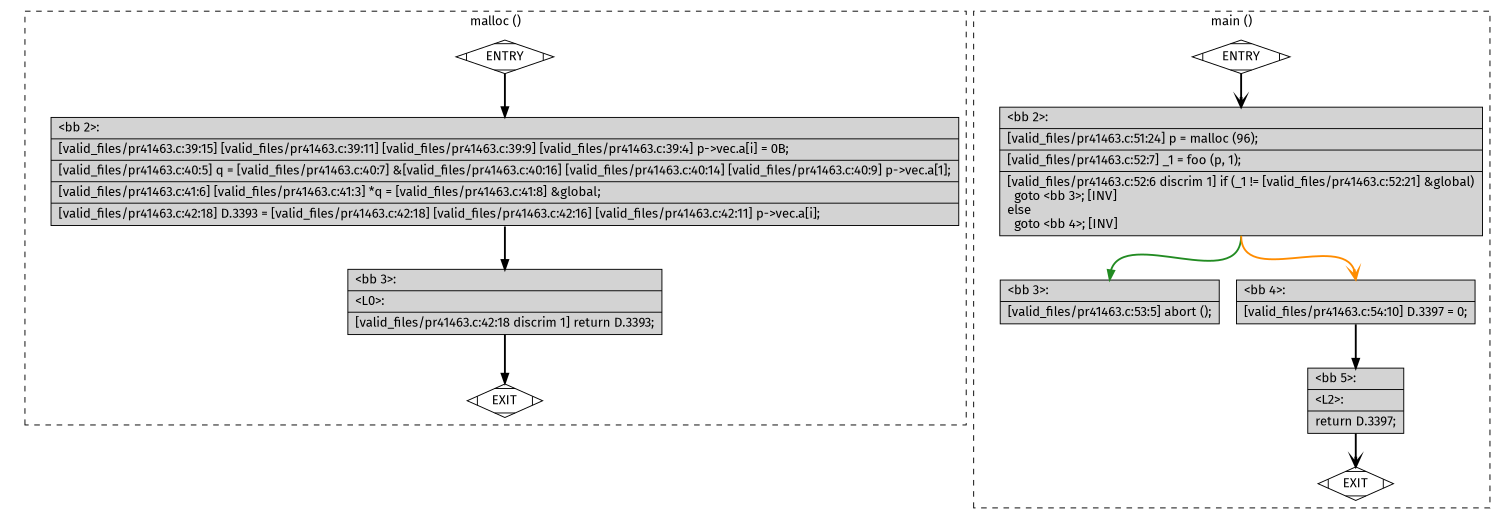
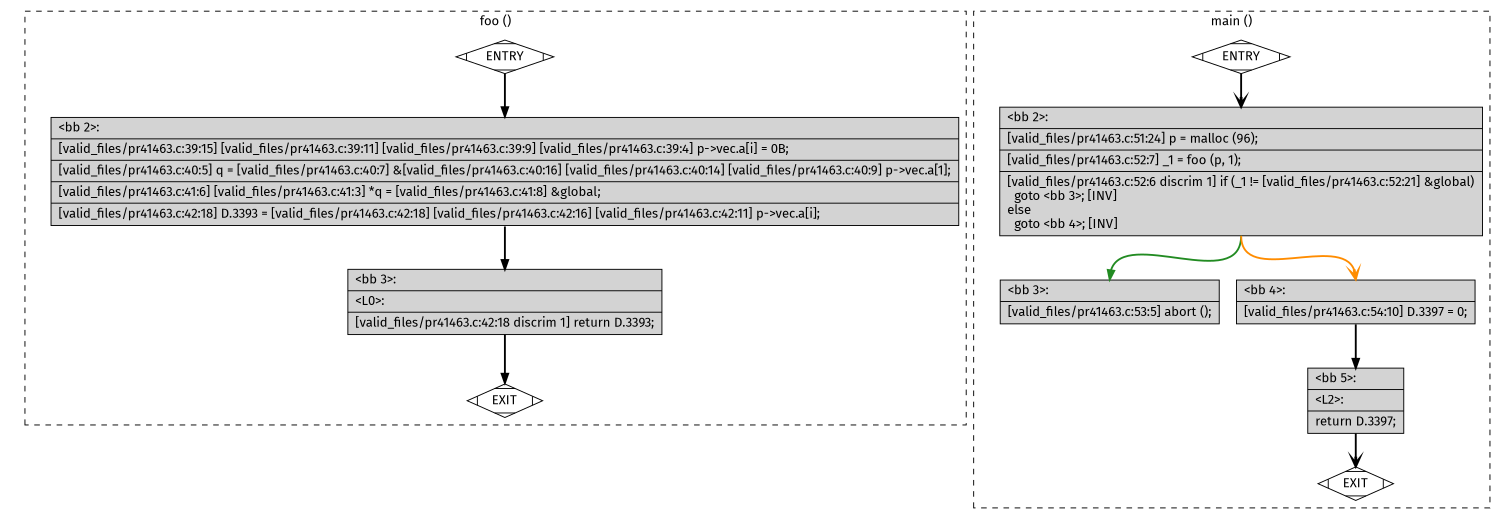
cluster "malloc ()": label "malloc ()" -> "foo ()"
